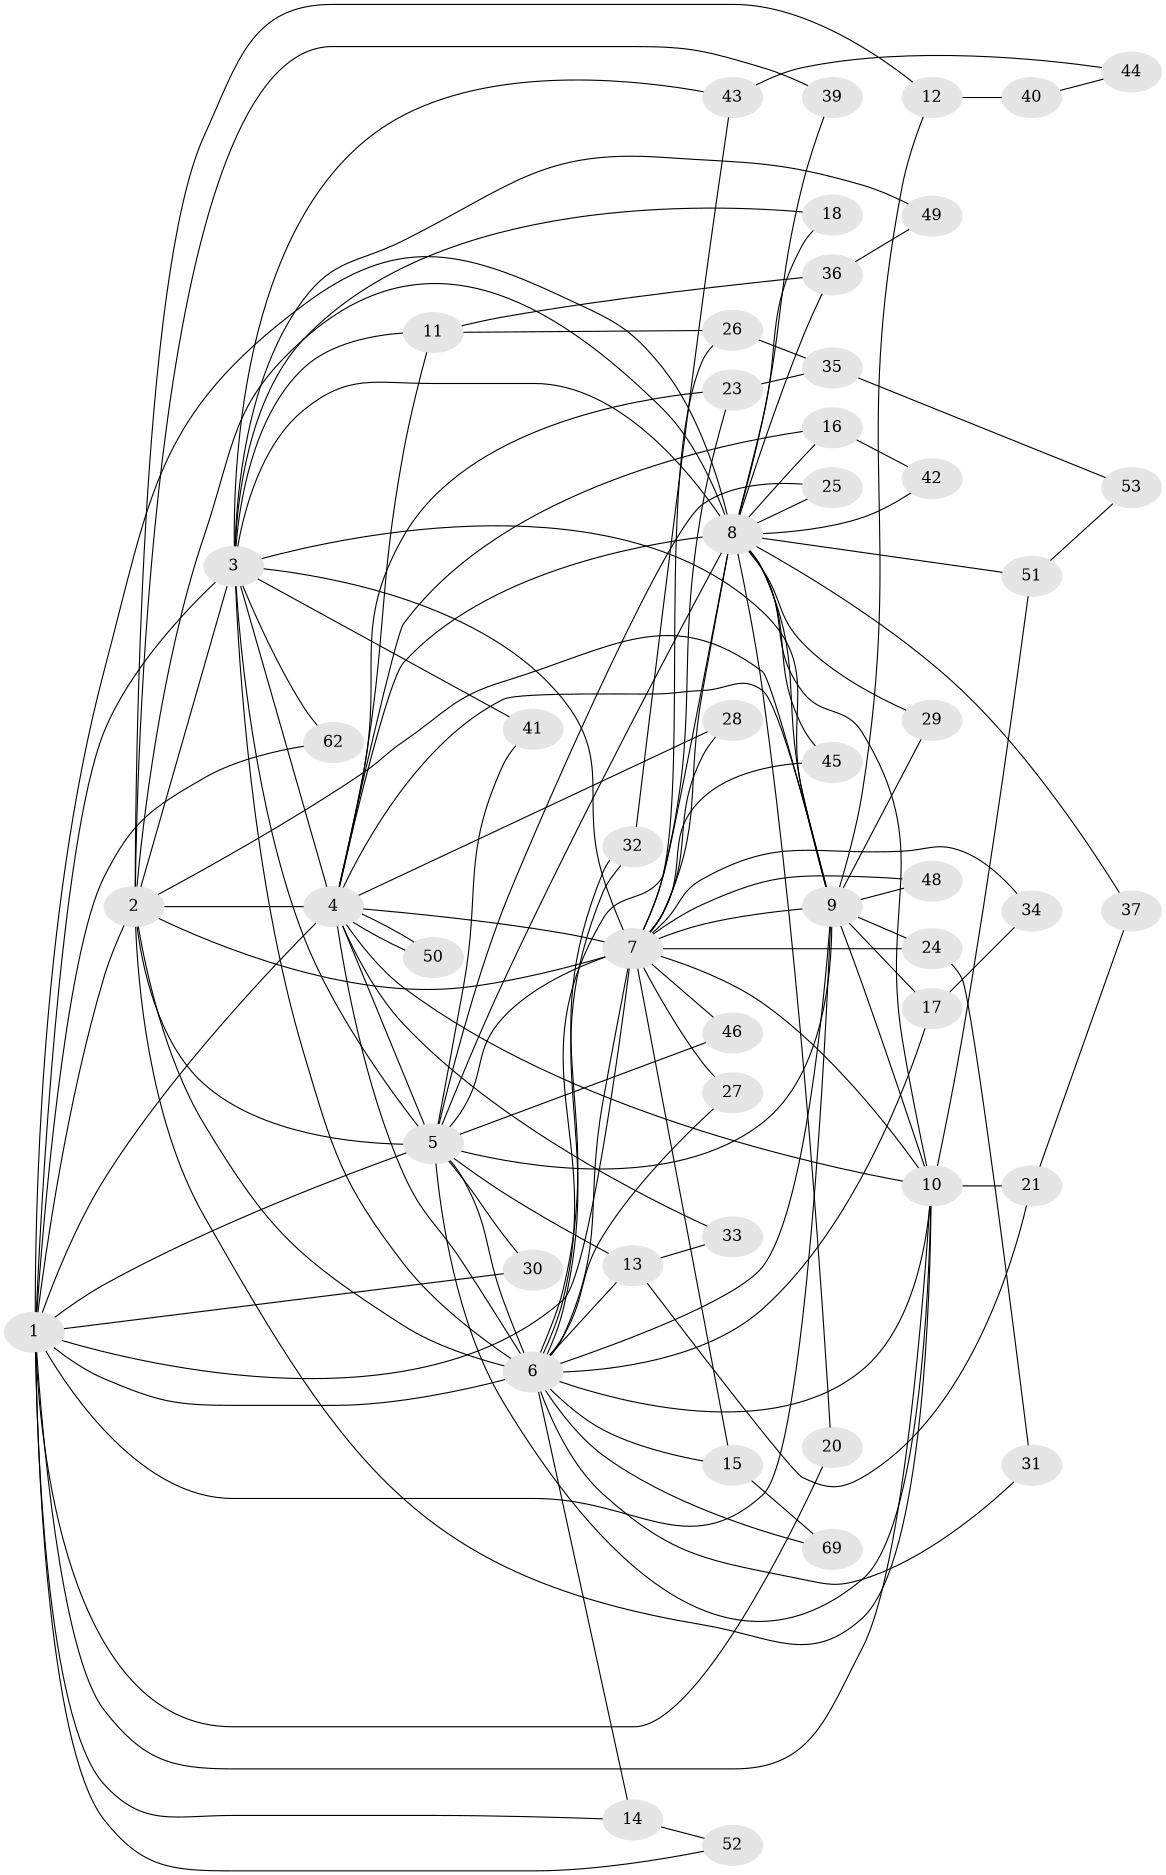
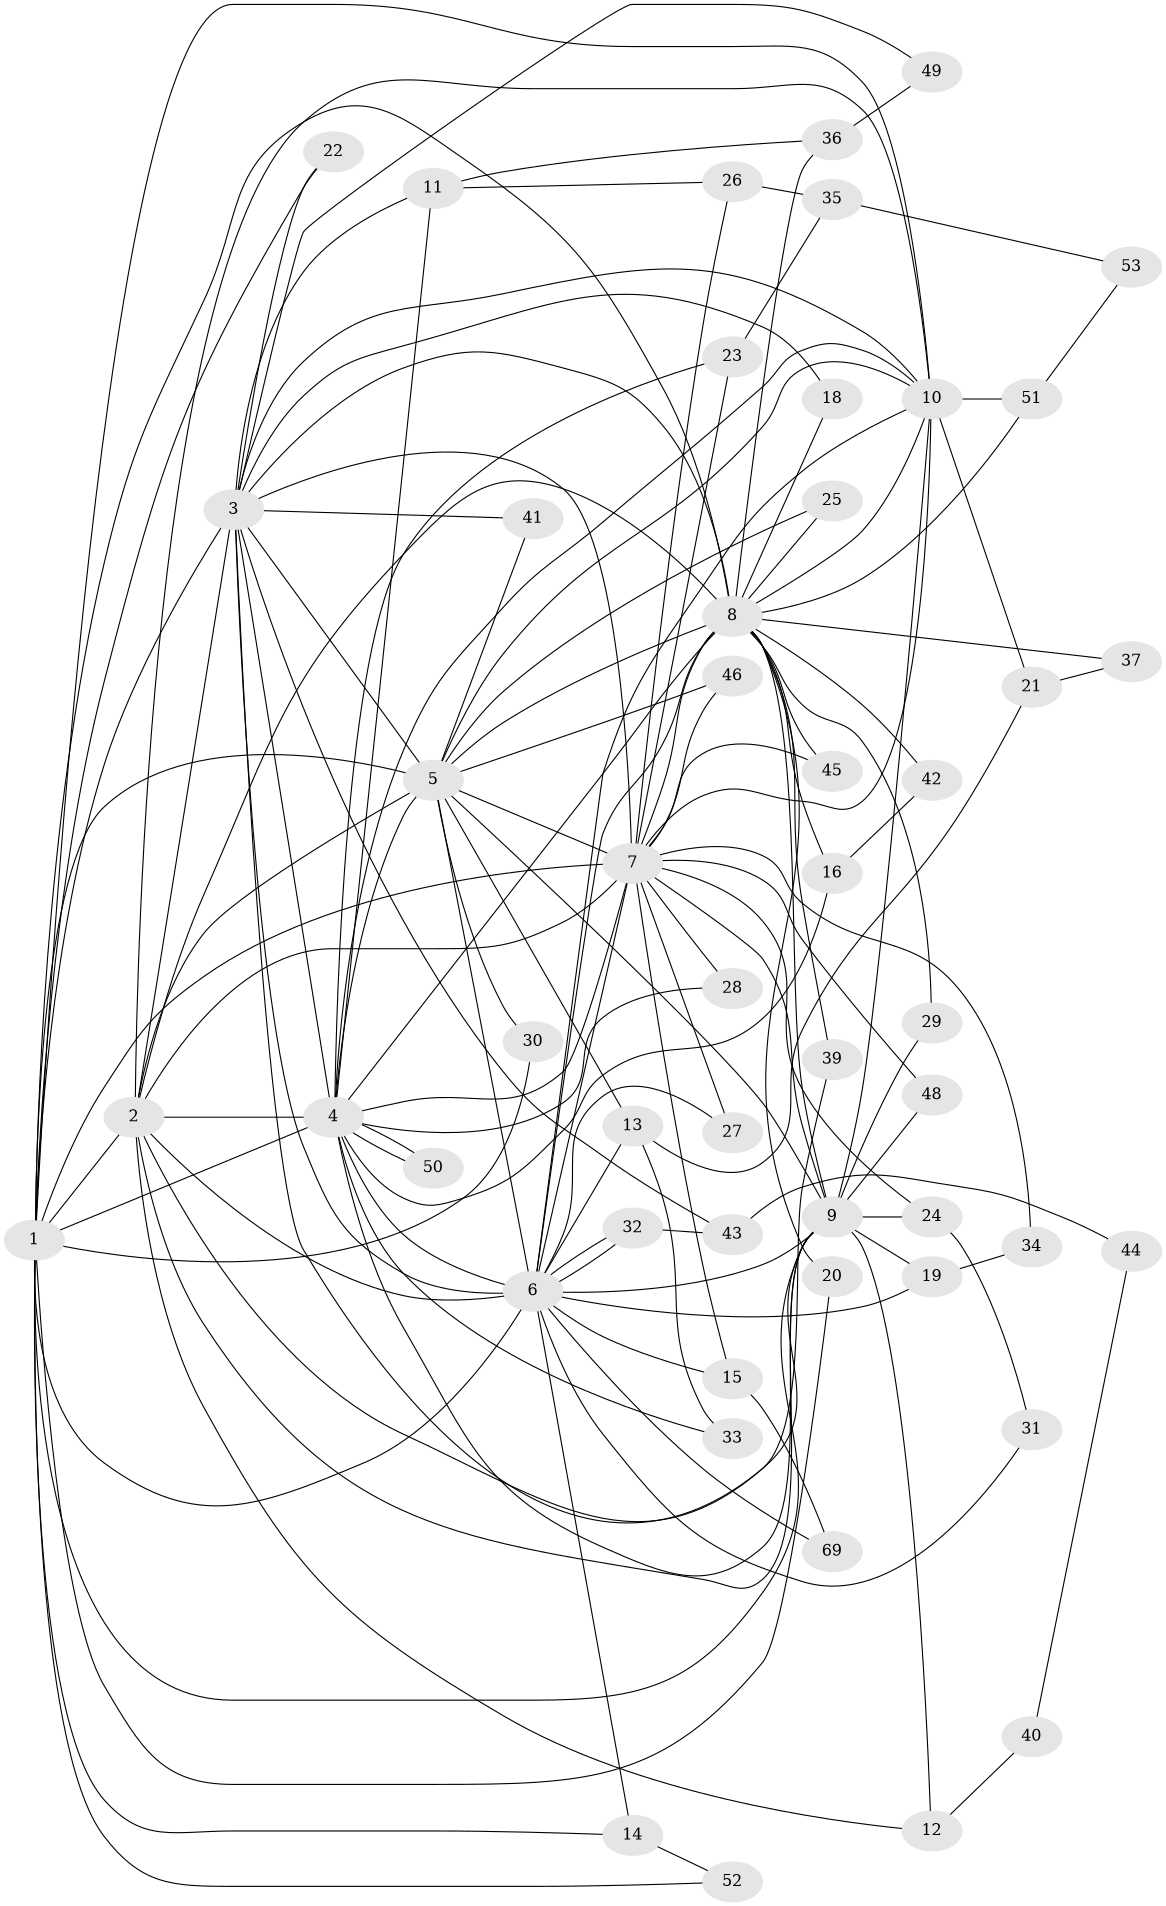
edge "10" -- "3": added
node "62": label "62" -> "22"
node "17": label "17" -> "19"
